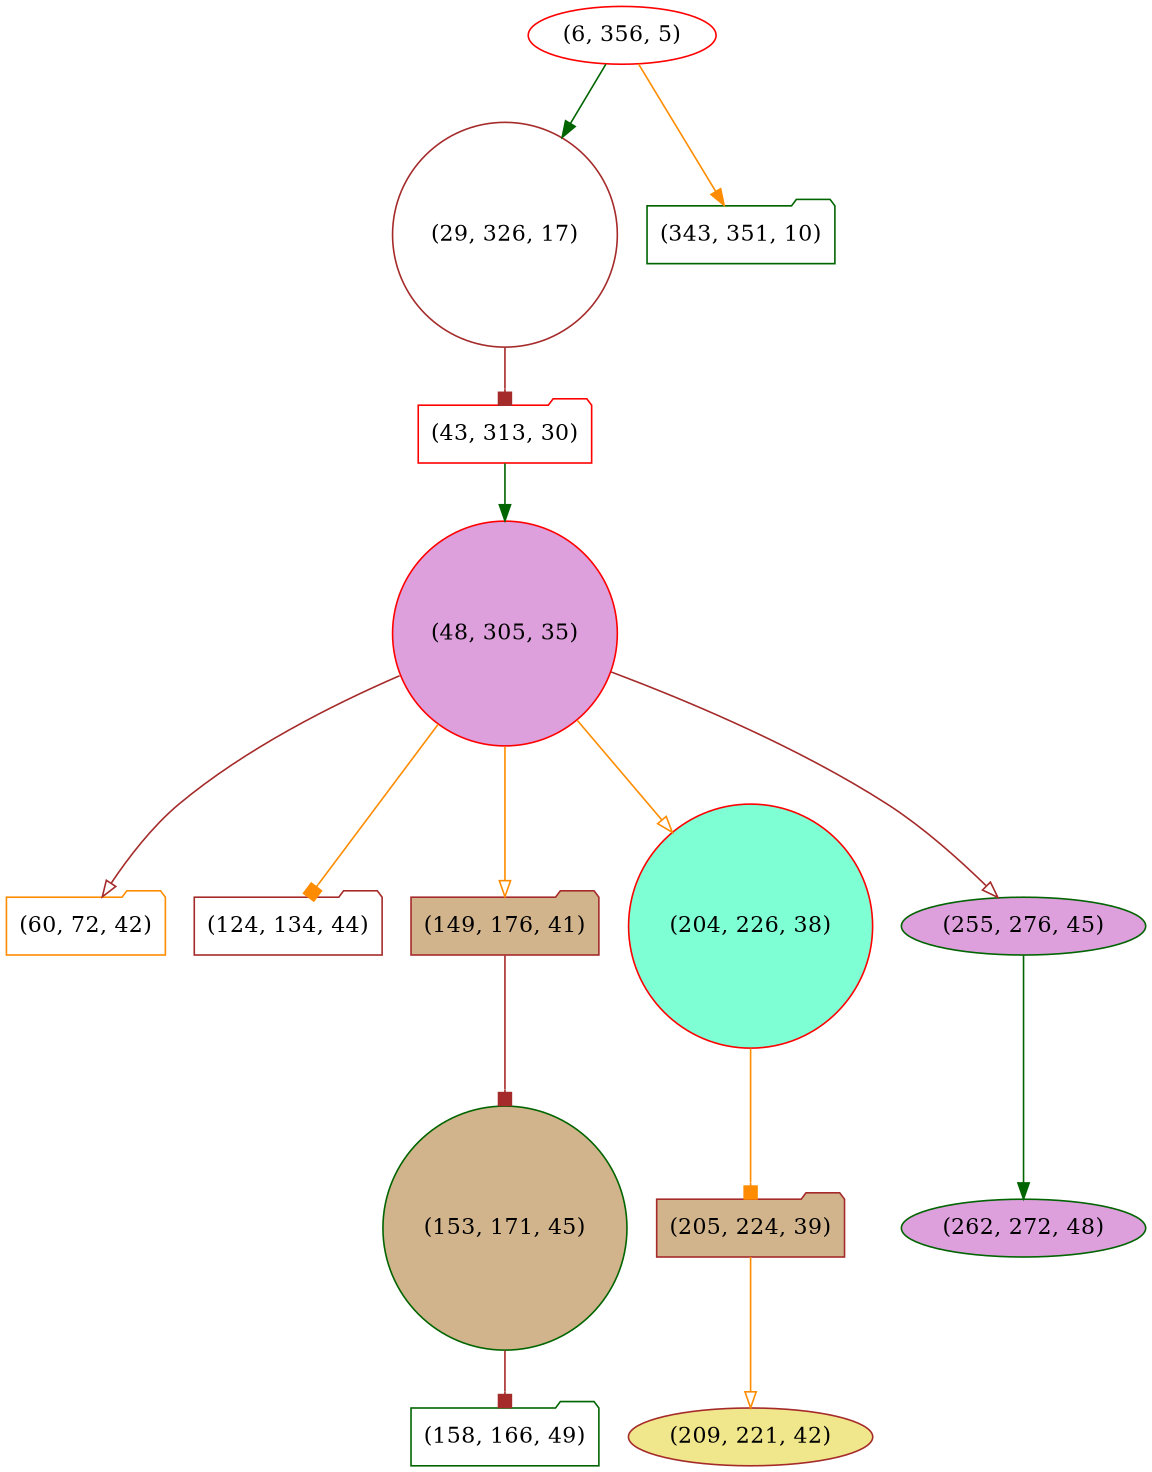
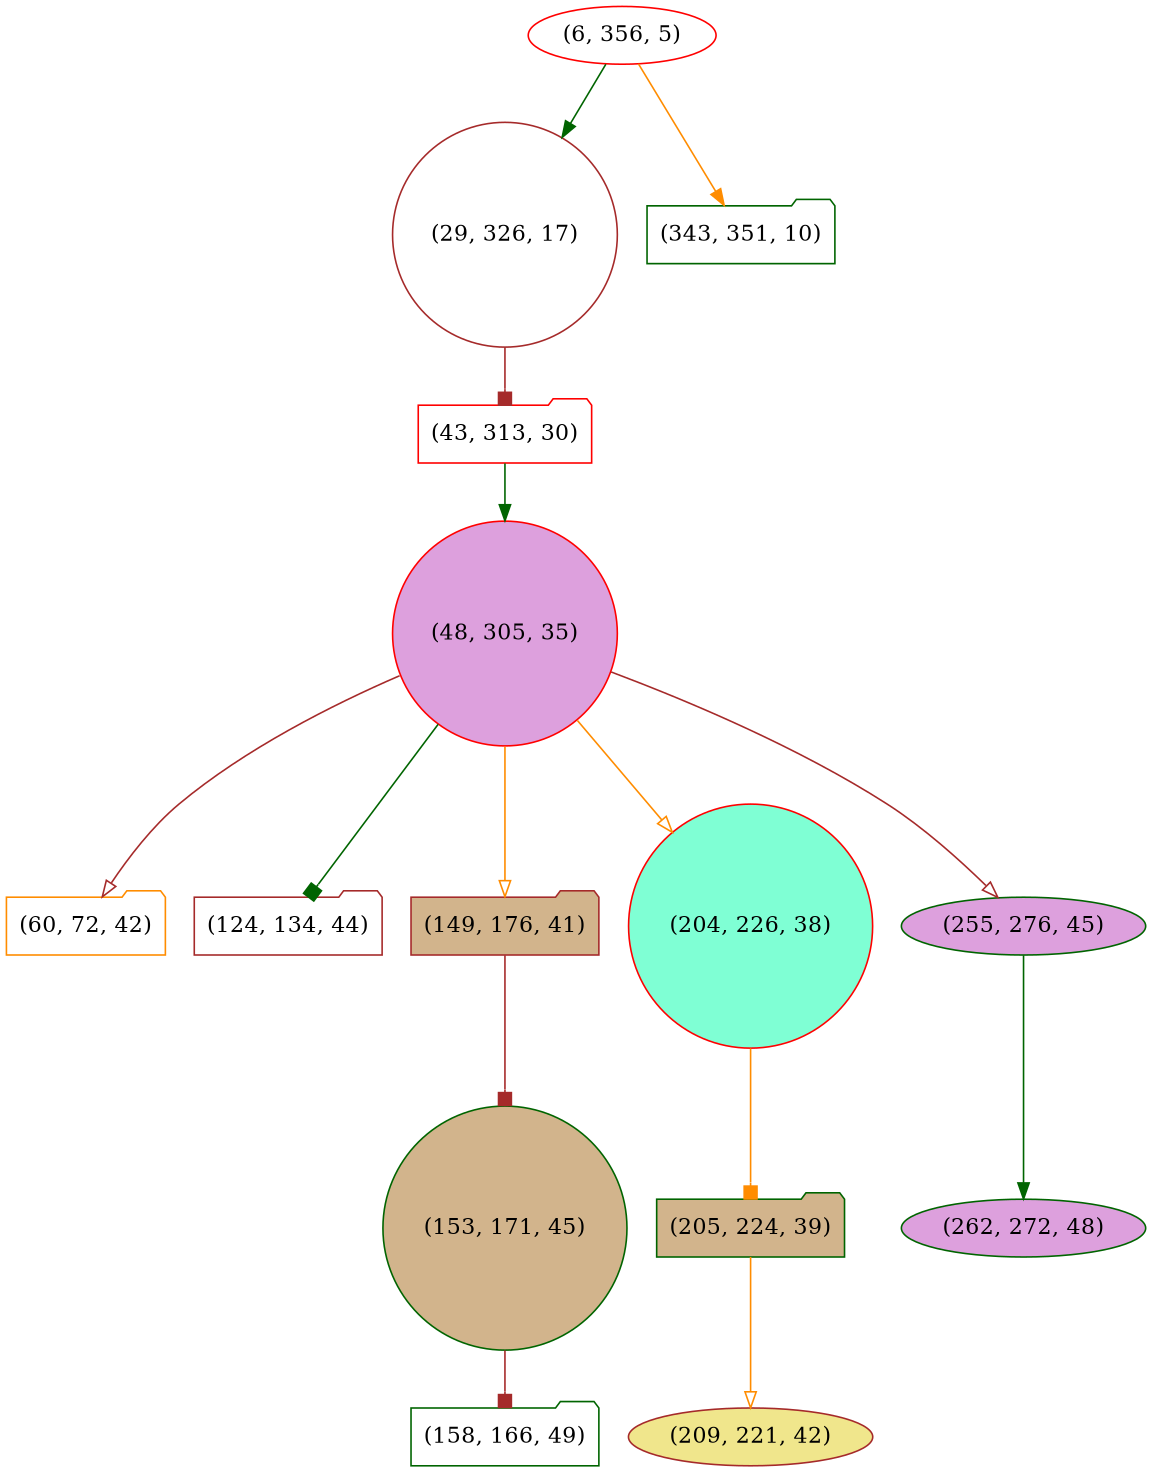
edge "(48, 305, 35)" -> "(124, 134, 44)": color darkorange -> darkgreen
node "(205, 224, 39)": color brown -> darkgreen
